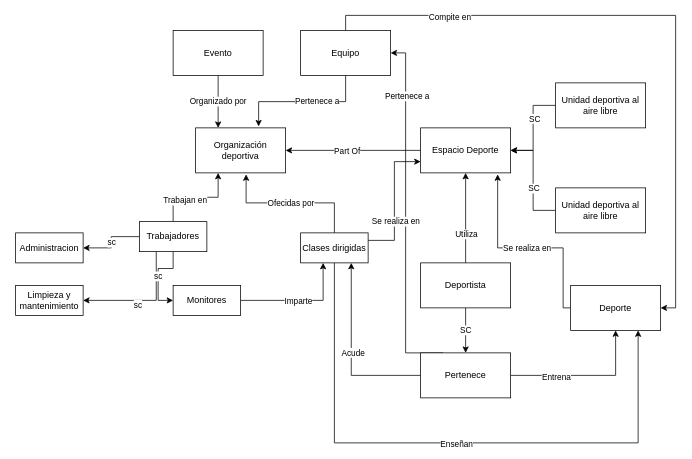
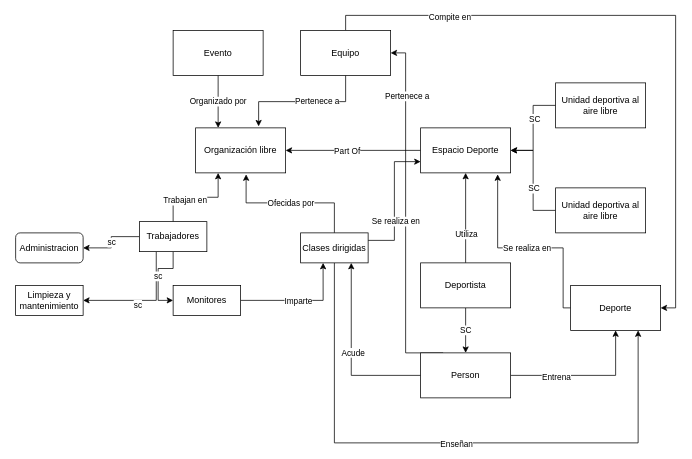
node "Organización deportiva": label "Organización deportiva" -> "Organización libre"
node "Administracion": shape rectangle -> rounded rectangle
node "Pertenece": label "Pertenece" -> "Person"
